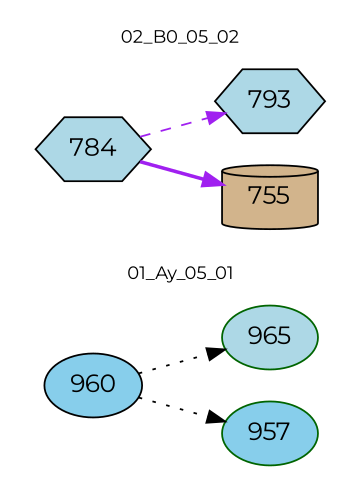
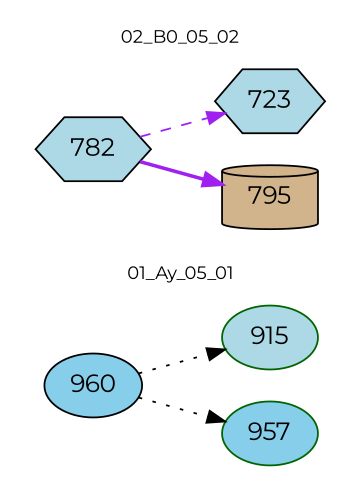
node "793": label "793" -> "723"
node "784": label "784" -> "782"
node "755": label "755" -> "795"
node "965": label "965" -> "915"
